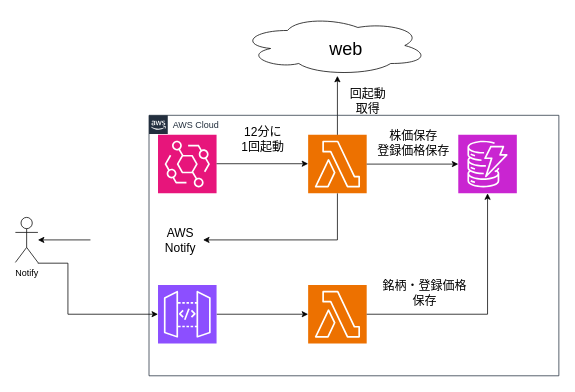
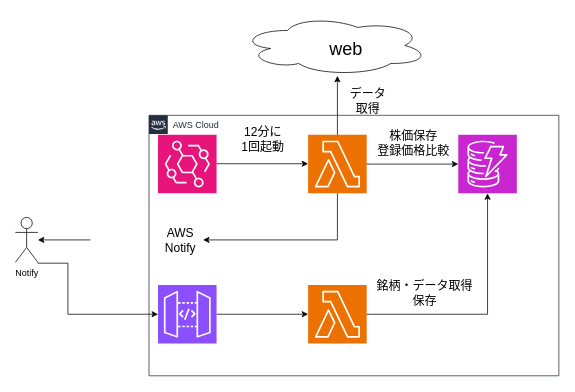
node "回起動取得": label "回起動取得" -> "データ取得"
node "株価保存登録価格保存": label "株価保存登録価格保存" -> "株価保存登録価格比較"
node "銘柄・登録価格保存": label "銘柄・登録価格保存" -> "銘柄・データ取得保存"
